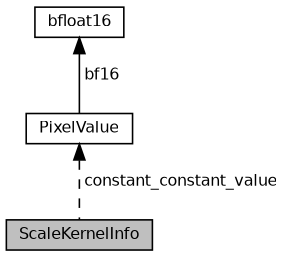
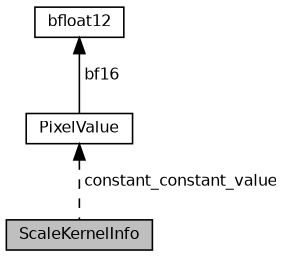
node "bfloat16": label "bfloat16" -> "bfloat12"
